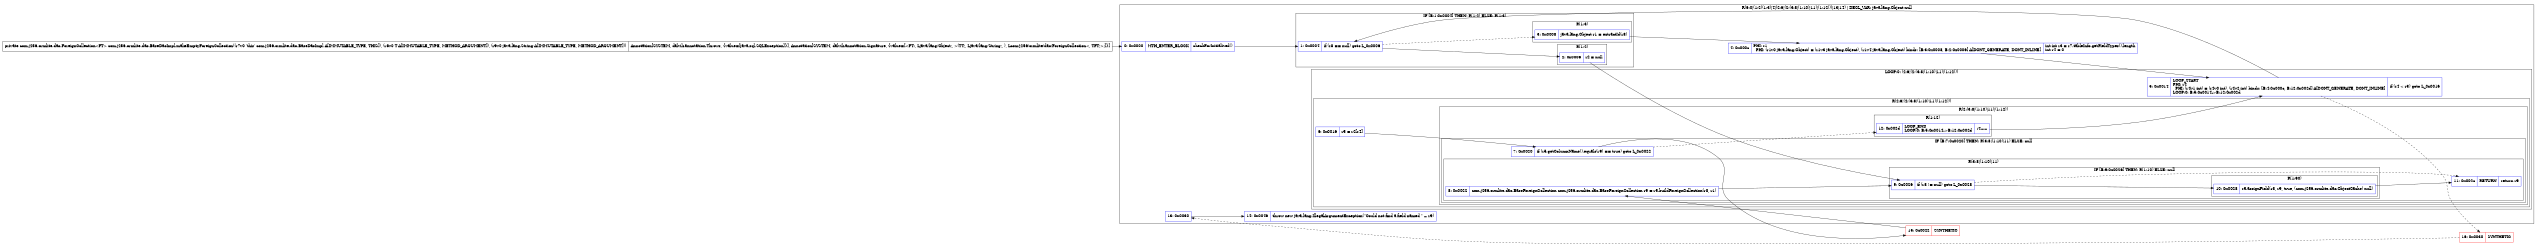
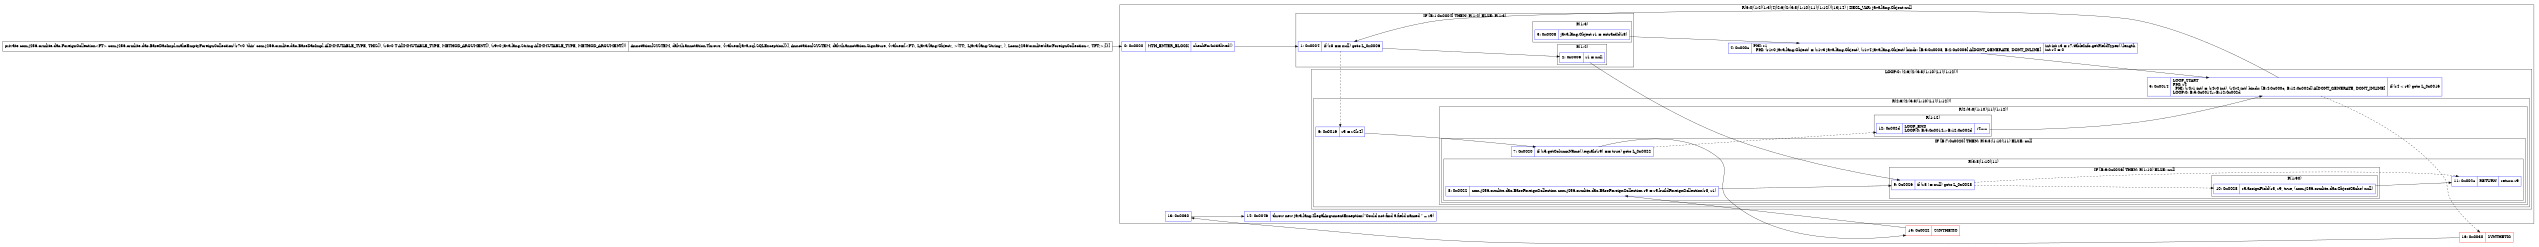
edge "1: 0x0004" -> "3: 0x0008": now "1: 0x0004" -> "6: 0x0016"
node "2: 0x0006": text "r2 = null" -> "r1 = null"
edge "9: 0x0026" -> "10: 0x0028": style solid -> dashed
edge "16: 0x0030" -> "13: 0x0030": style dashed -> solid
